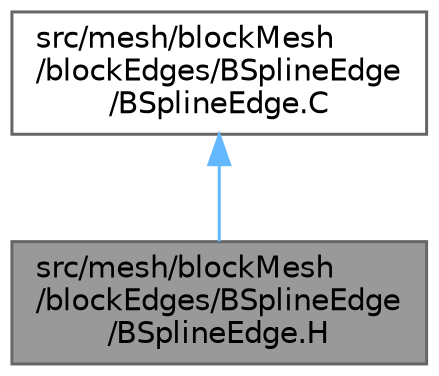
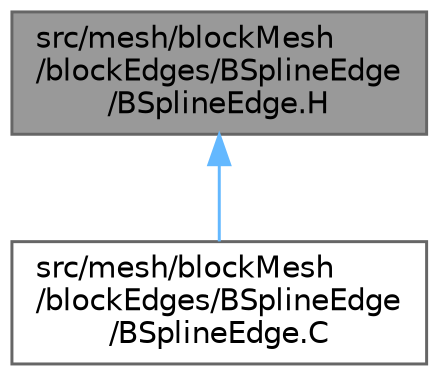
edge "src/mesh/blockMesh /blockEdges/BSplineEdge /BSplineEdge.H" -> "src/mesh/blockMesh /blockEdges/BSplineEdge /BSplineEdge.C": reversed
